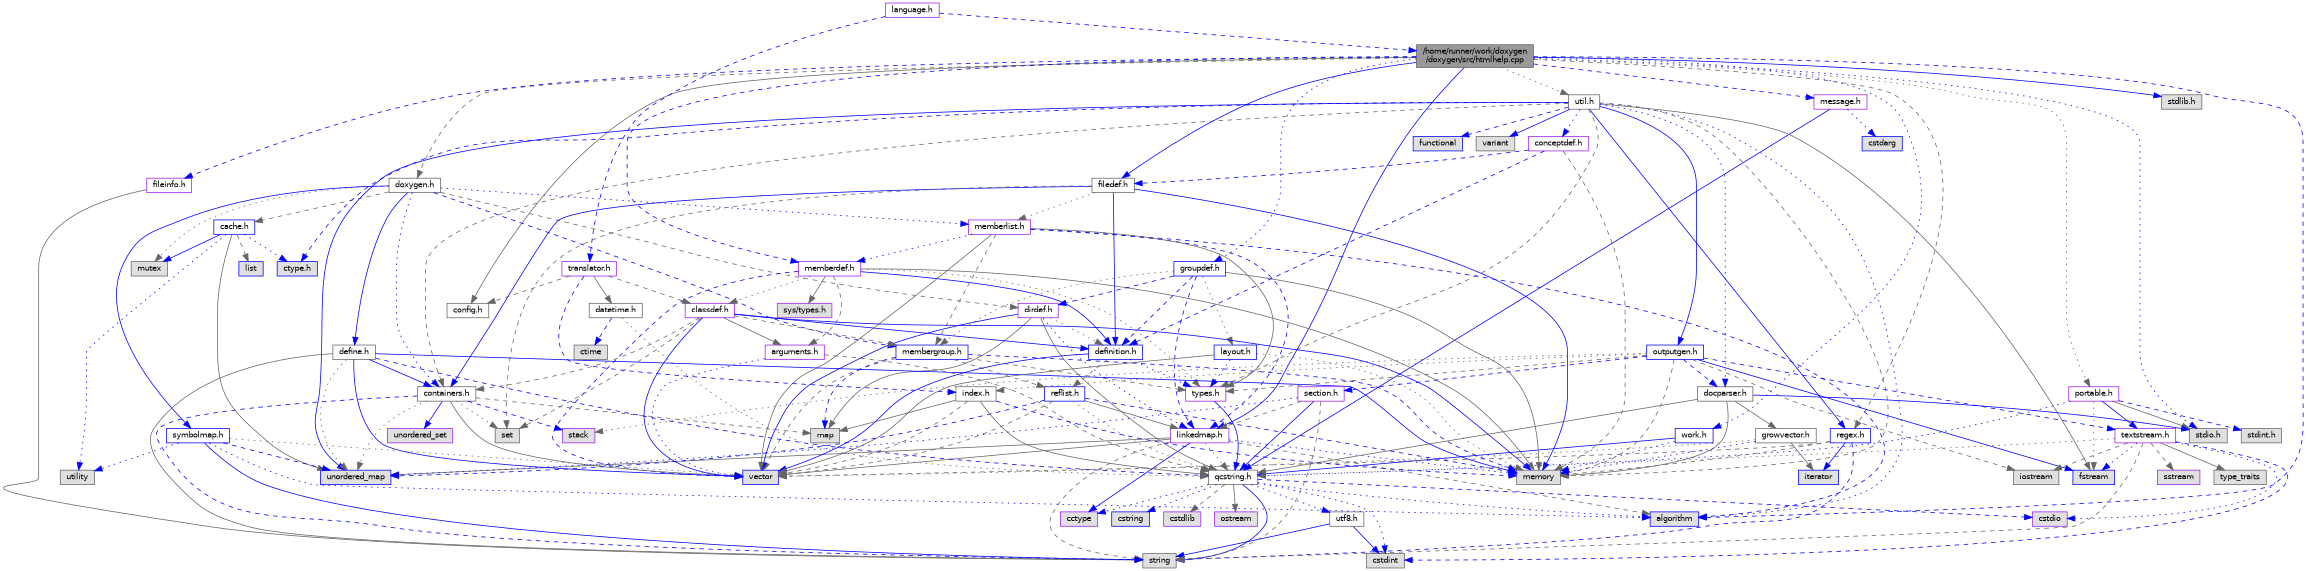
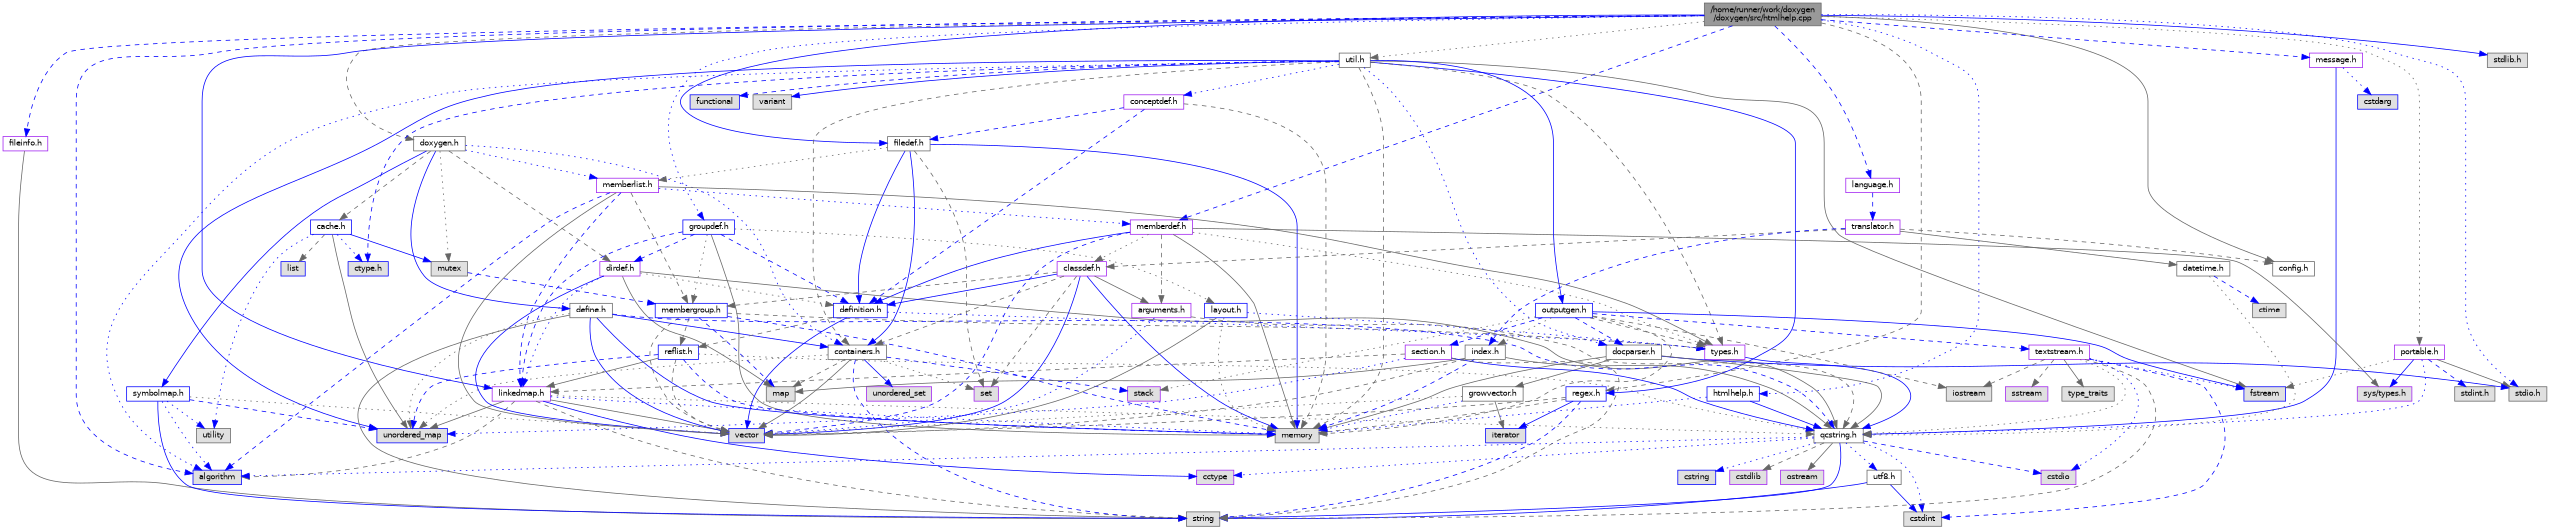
edge "language.h" -> "/home/runner/work/doxygen /doxygen/src/htmlhelp.cpp": reversed
edge "doxygen.h" -> "membergroup.h": now "mutex" -> "membergroup.h"
edge "portable.h" -> "textstream.h": now "portable.h" -> "sys/types.h"
node "set": color gray40 -> purple
node "work.h": label "work.h" -> "htmlhelp.h"
